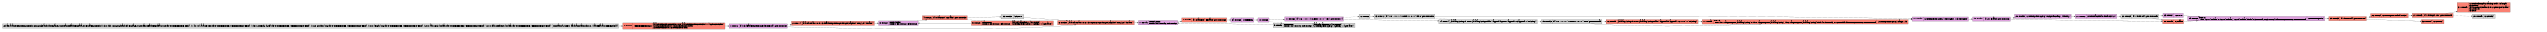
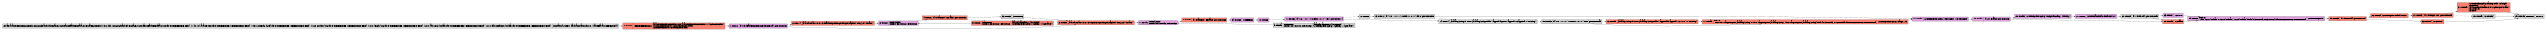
node "29: 0x00d8": added
node "33: 0x003e": text "SYSTEM" -> "SYNTHETIC"
